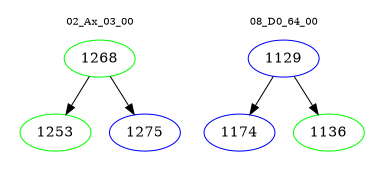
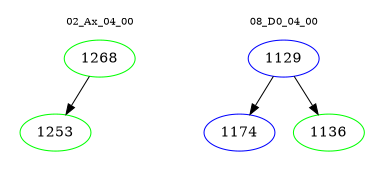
cluster "02_Ax_03_00": label "02_Ax_03_00" -> "02_Ax_04_00"
cluster "08_D0_64_00": label "08_D0_64_00" -> "08_D0_04_00"
node "1275": removed
